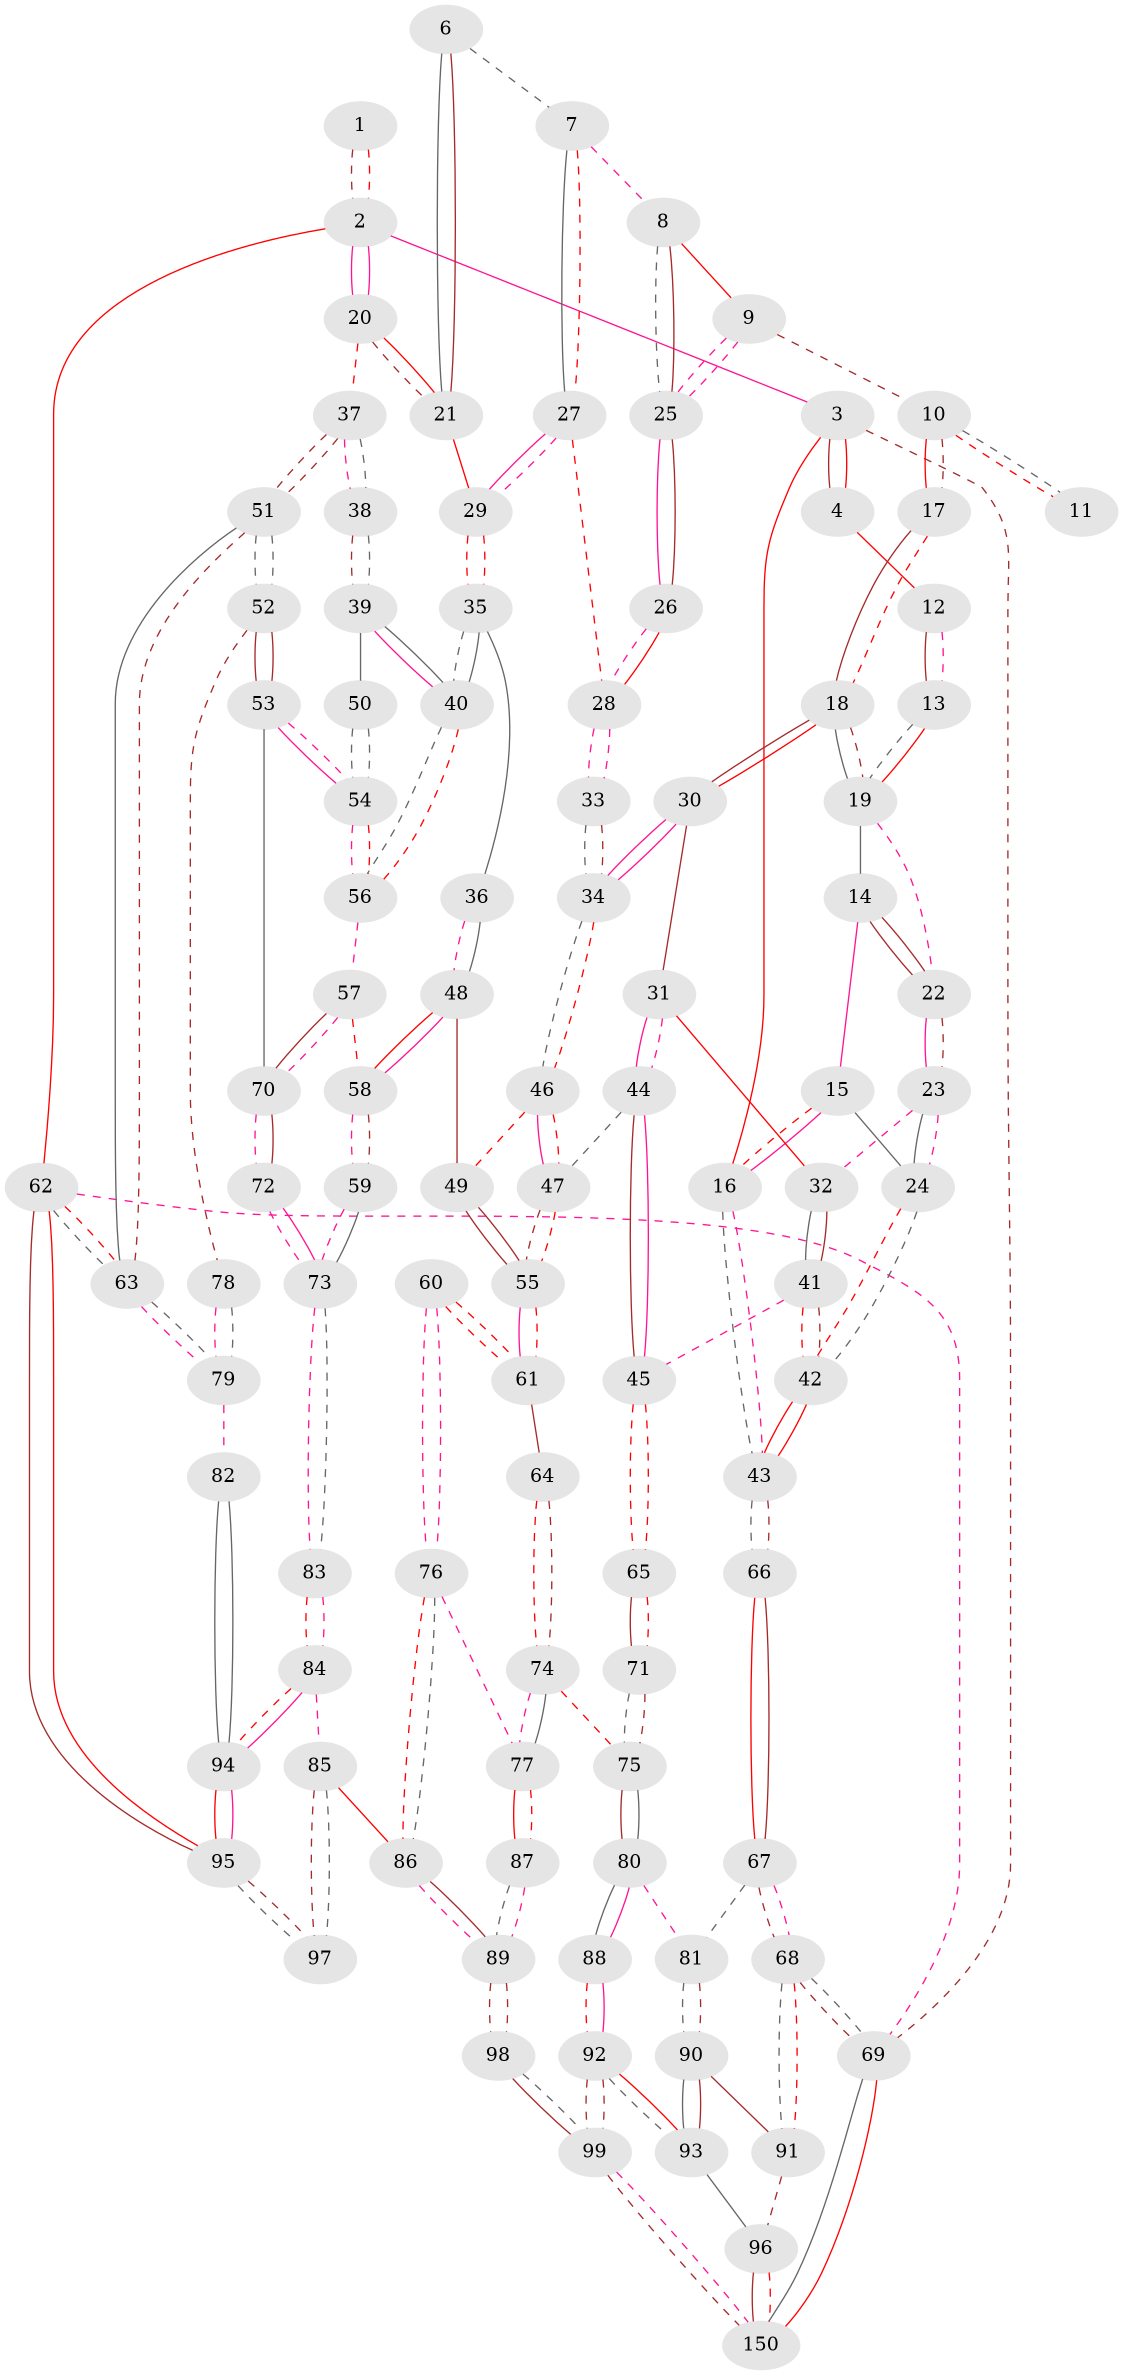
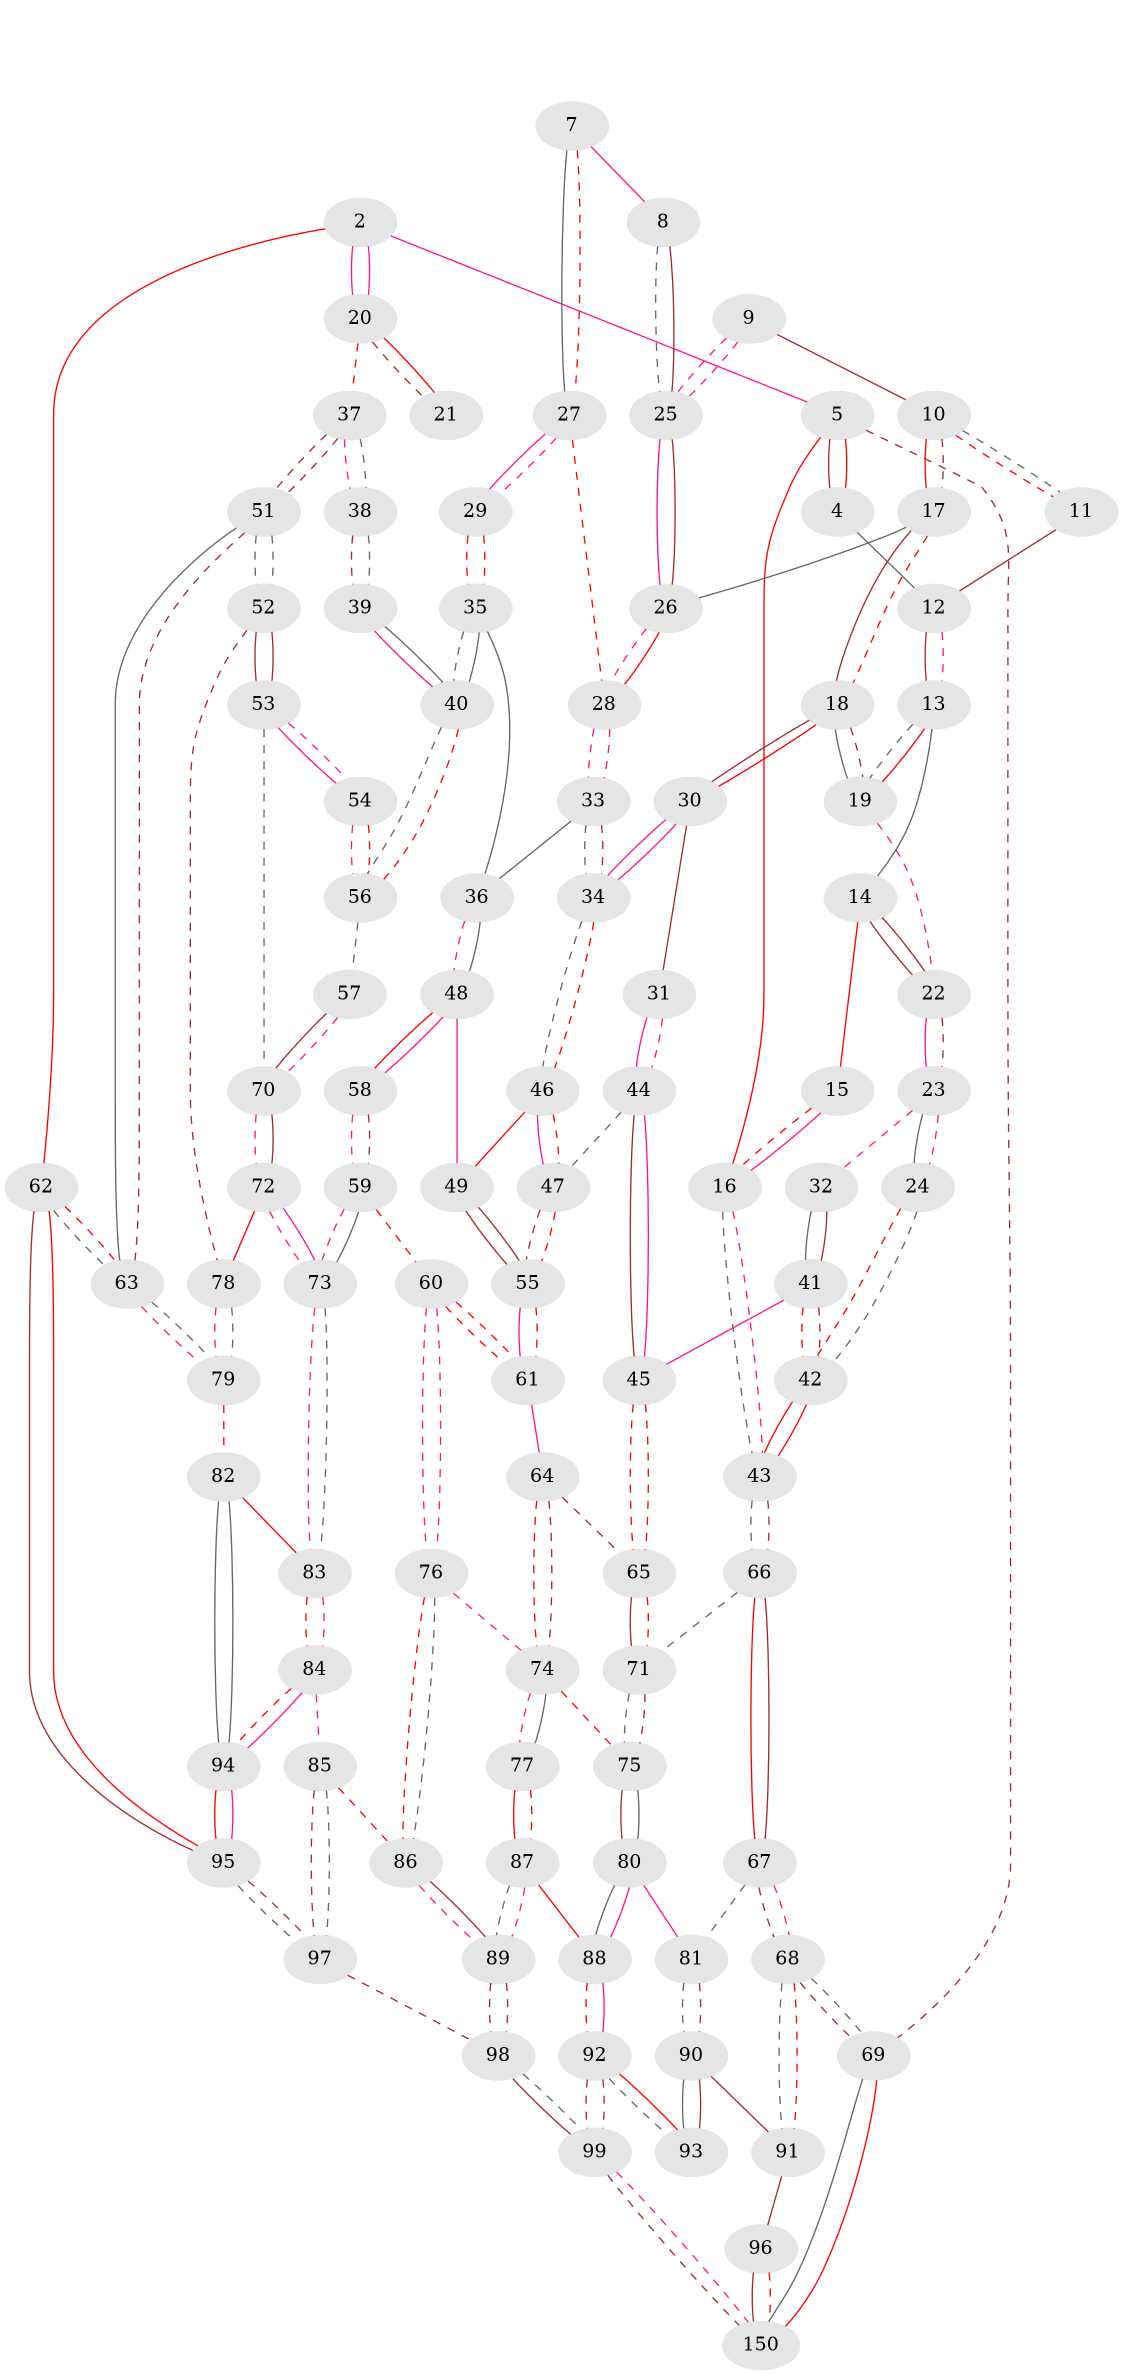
node "6": removed
node "1": removed
edge "7" -- "8": style dashed -> solid
edge "8" -- "9": removed
edge "9" -- "10": style dashed -> solid
node "3": label "3" -> "5"
edge "21" -- "29": removed
edge "4" -- "12": color red -> gray40
edge "11" -- "12": added
edge "17" -- "26": added
node "50": removed
edge "33" -- "36": added
edge "19" -- "14": now "13" -- "14"
edge "53" -- "70": style solid -> dashed
edge "56" -- "57": color deeppink -> gray40
edge "14" -- "15": color deeppink -> red
edge "57" -- "58": removed
edge "48" -- "49": color brown -> deeppink
edge "31" -- "32": removed
edge "15" -- "24": removed
edge "46" -- "49": style dashed -> solid
edge "72" -- "78": added
edge "59" -- "60": added
edge "62" -- "69": removed
edge "41" -- "45": style dashed -> solid
edge "79" -- "82": color deeppink -> red
edge "61" -- "64": color brown -> deeppink
edge "82" -- "83": added
edge "64" -- "65": added
edge "66" -- "71": added
edge "76" -- "77": now "76" -- "74"
edge "85" -- "86": style solid -> dashed
edge "87" -- "88": added
edge "80" -- "81": style dashed -> solid
edge "97" -- "98": added
edge "93" -- "96": removed
edge "91" -- "96": style dashed -> solid
